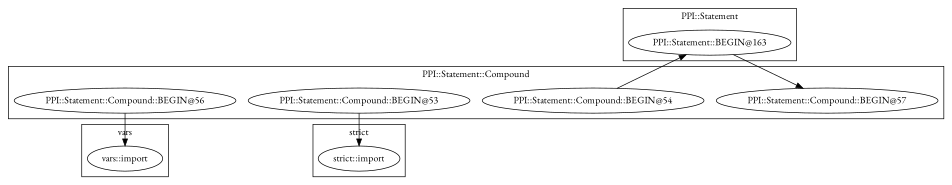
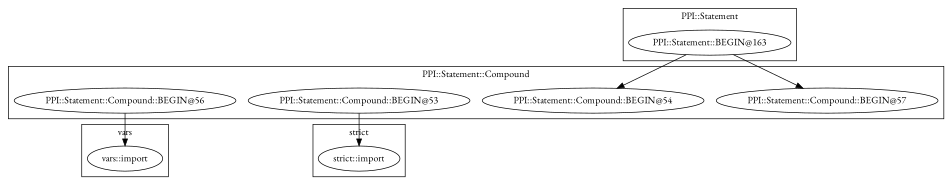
edge "PPI::Statement::Compound::BEGIN@54" -> "PPI::Statement::BEGIN@163": reversed
